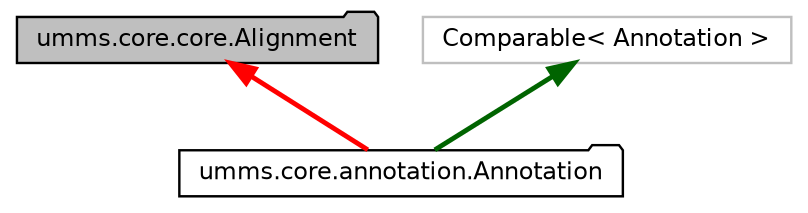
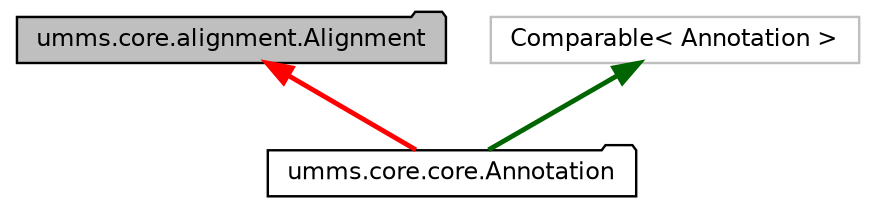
node "umms.core.core.Alignment": label "umms.core.core.Alignment" -> "umms.core.alignment.Alignment"
node "umms.core.annotation.Annotation": label "umms.core.annotation.Annotation" -> "umms.core.core.Annotation"
